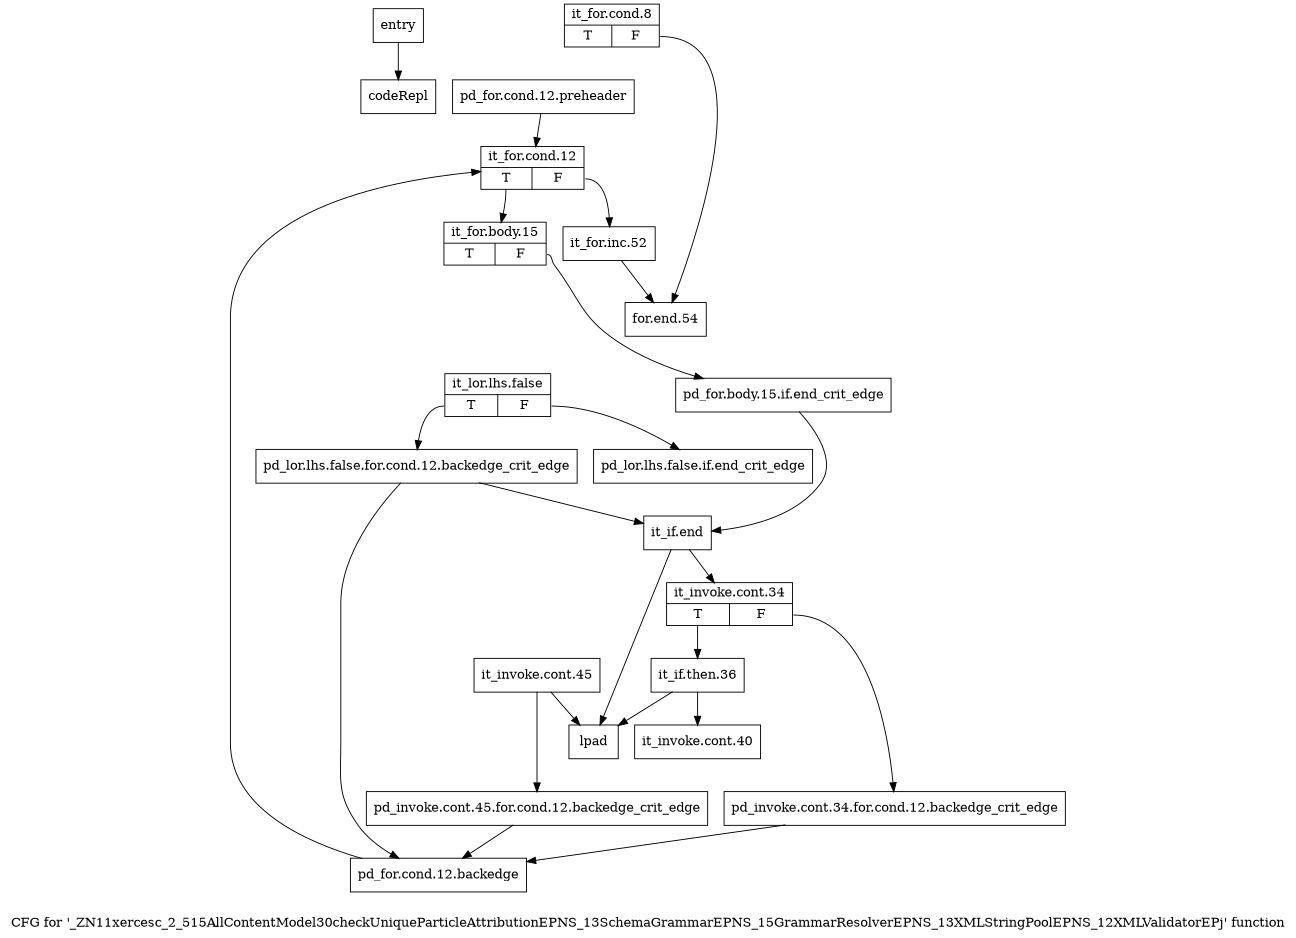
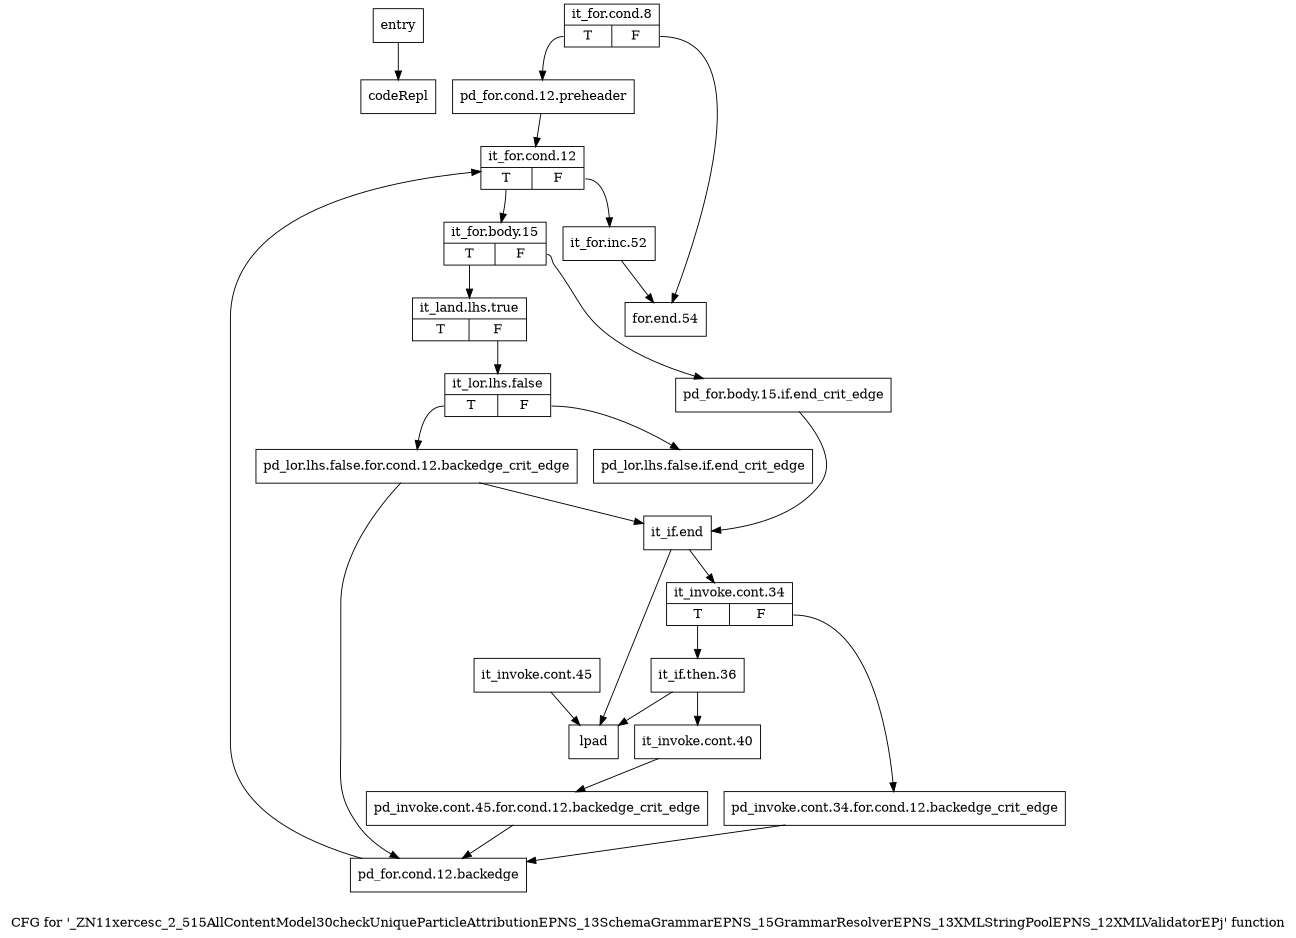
edge "it_for.cond.8" -> "pd_for.cond.12.preheader": added
node "it_land.lhs.true": added
edge "it_invoke.cont.45" -> "pd_invoke.cont.45.for.cond.12.backedge_crit_edge": now "it_invoke.cont.40" -> "pd_invoke.cont.45.for.cond.12.backedge_crit_edge"
